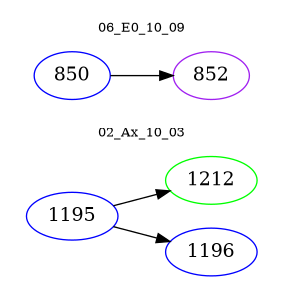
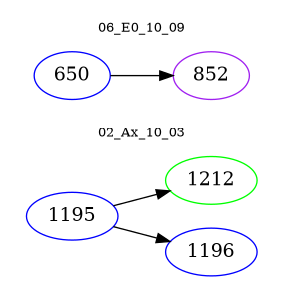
node "850": label "850" -> "650"
